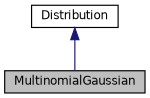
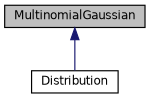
edge "MultinomialGaussian" -> "Distribution": reversed
